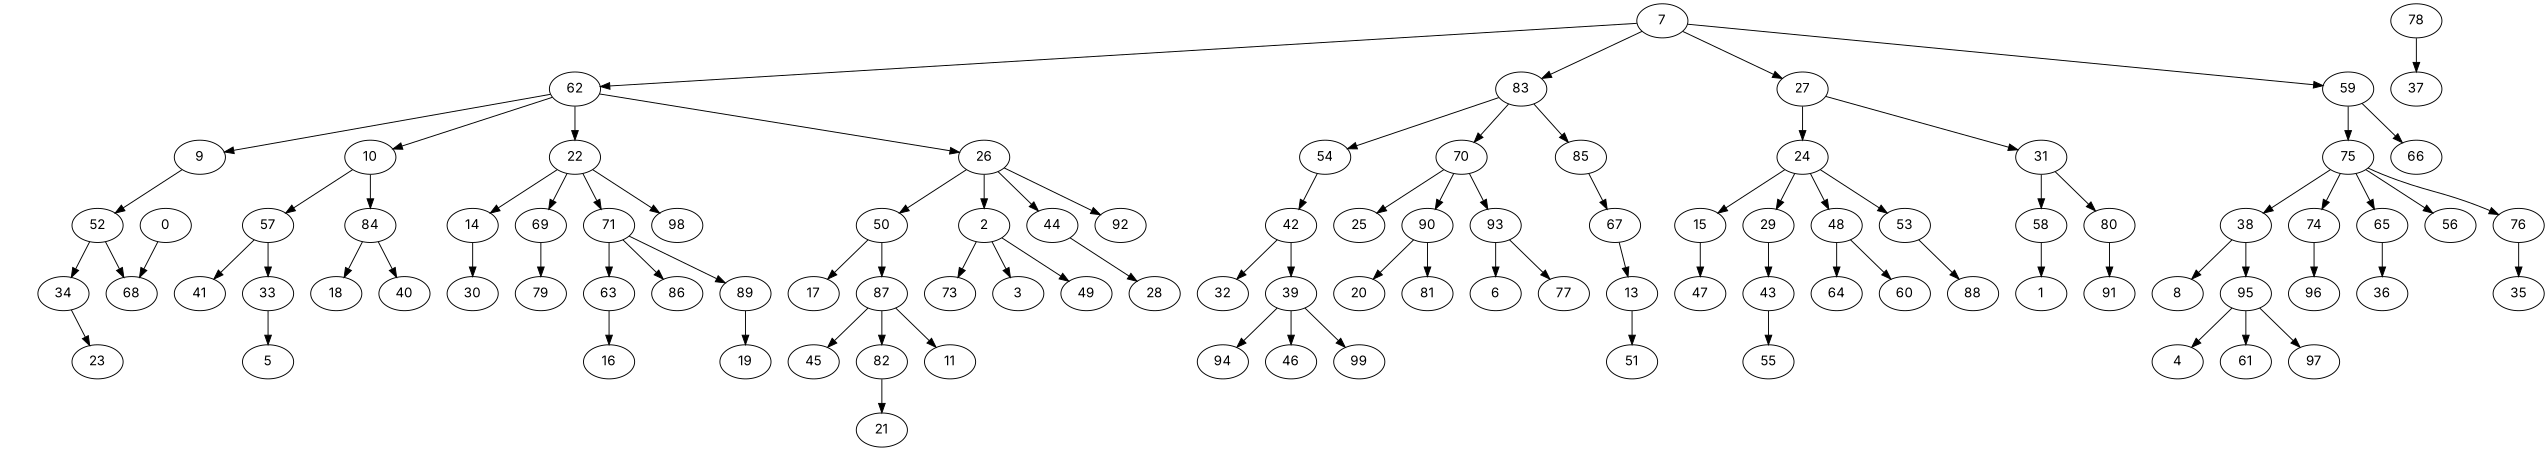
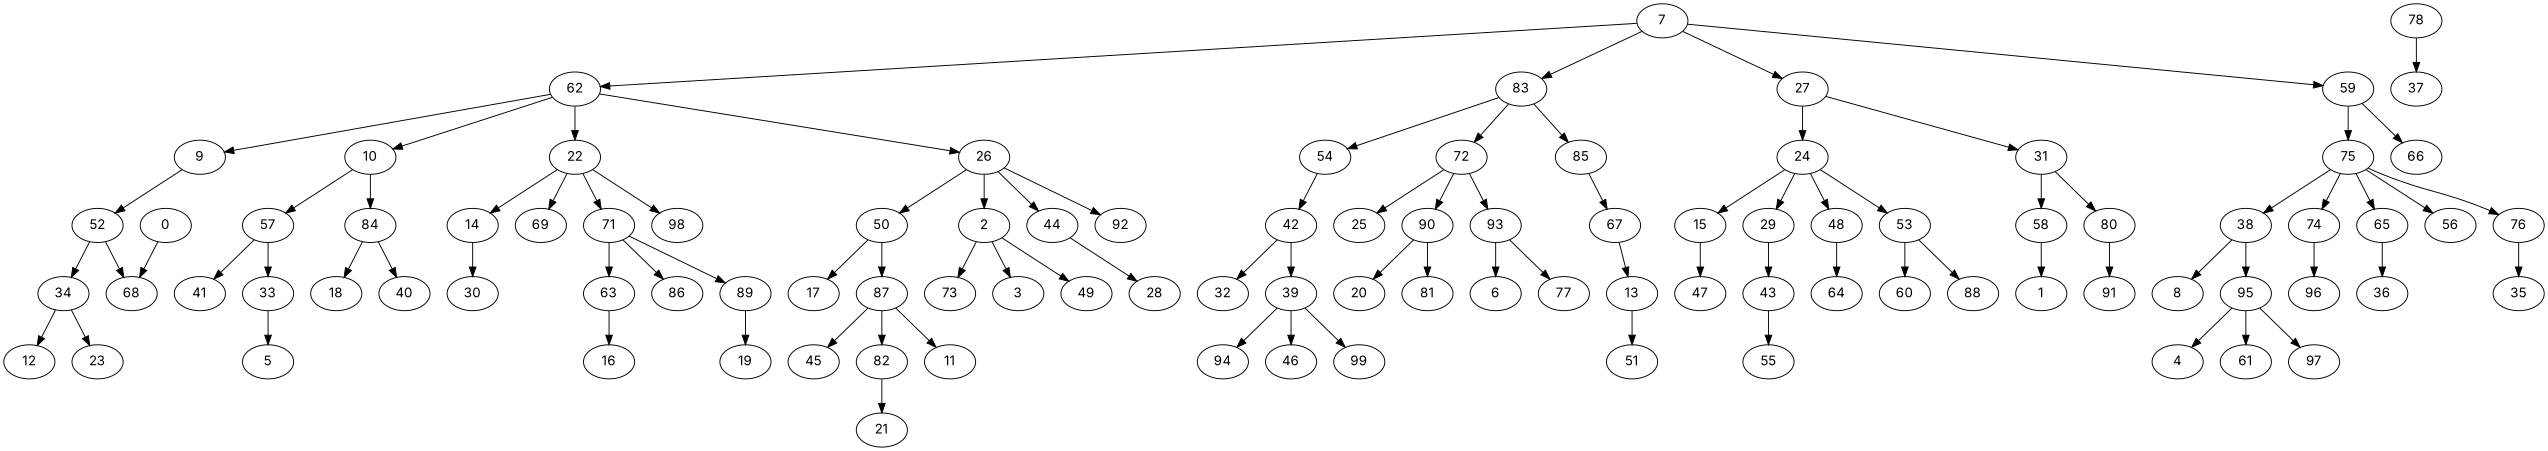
node "70": label "70" -> "72"
edge "48" -> "60": now "53" -> "60"
node "79": removed
node "12": added
